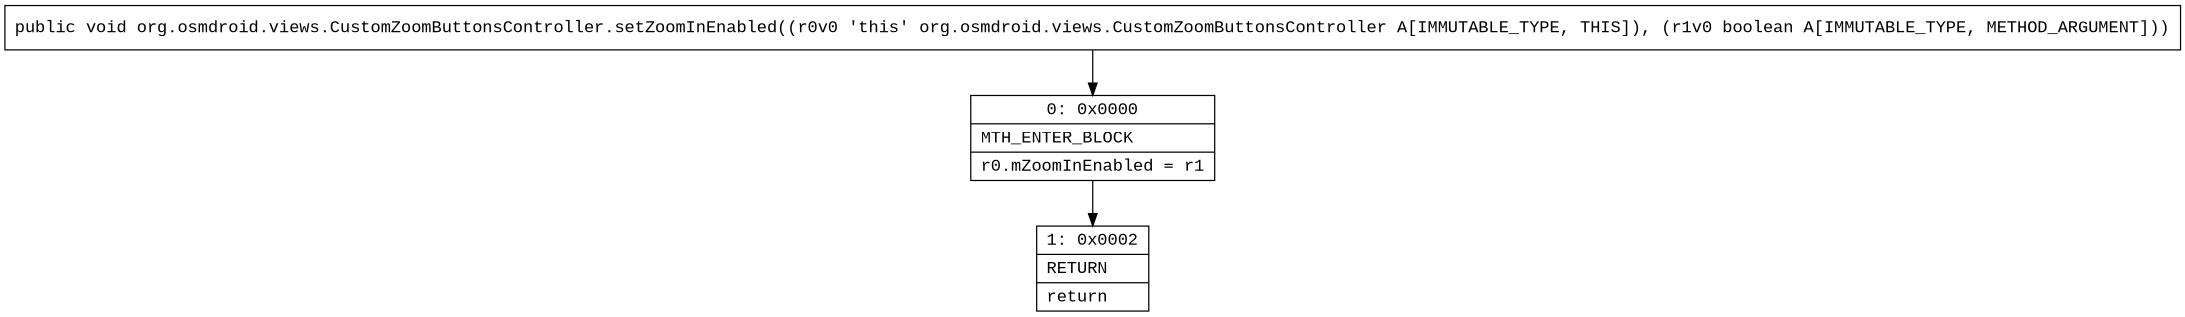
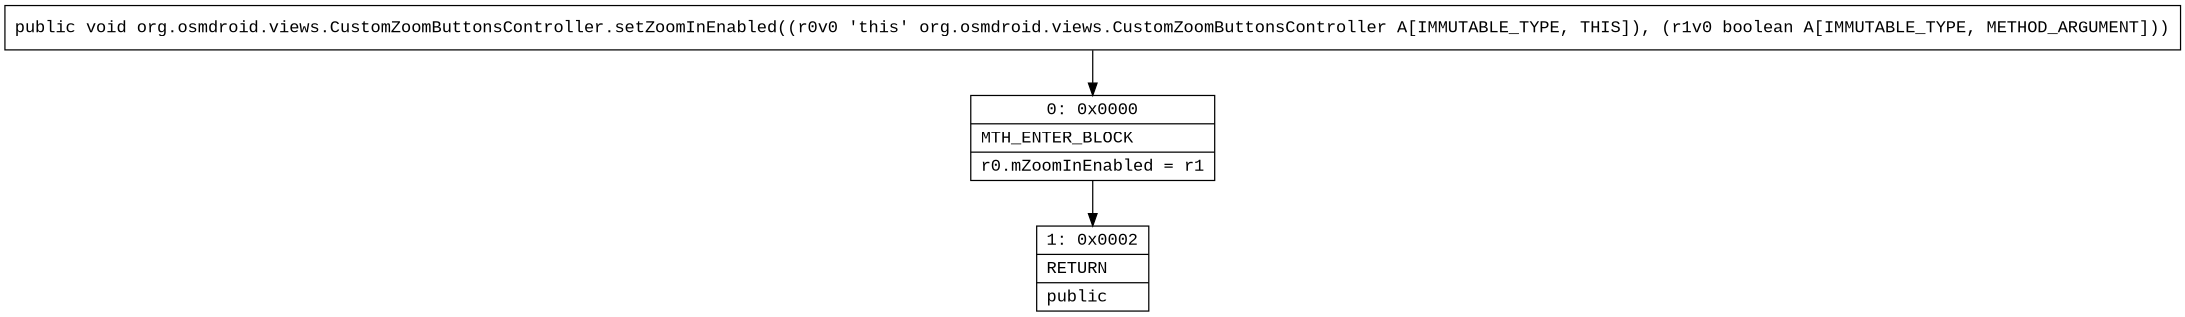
node "1: 0x0002": text "return" -> "public"
